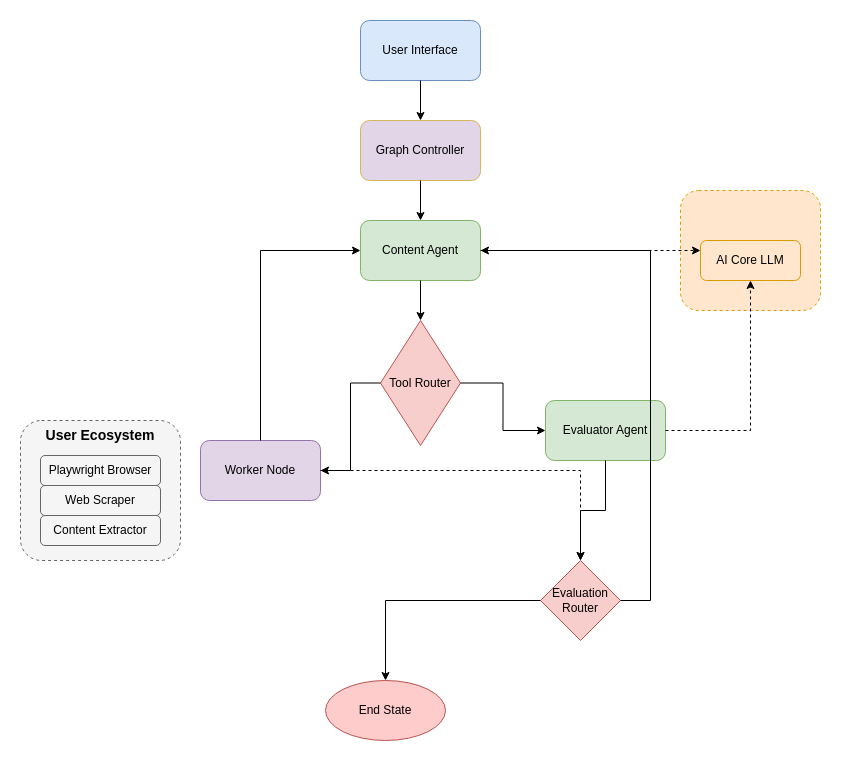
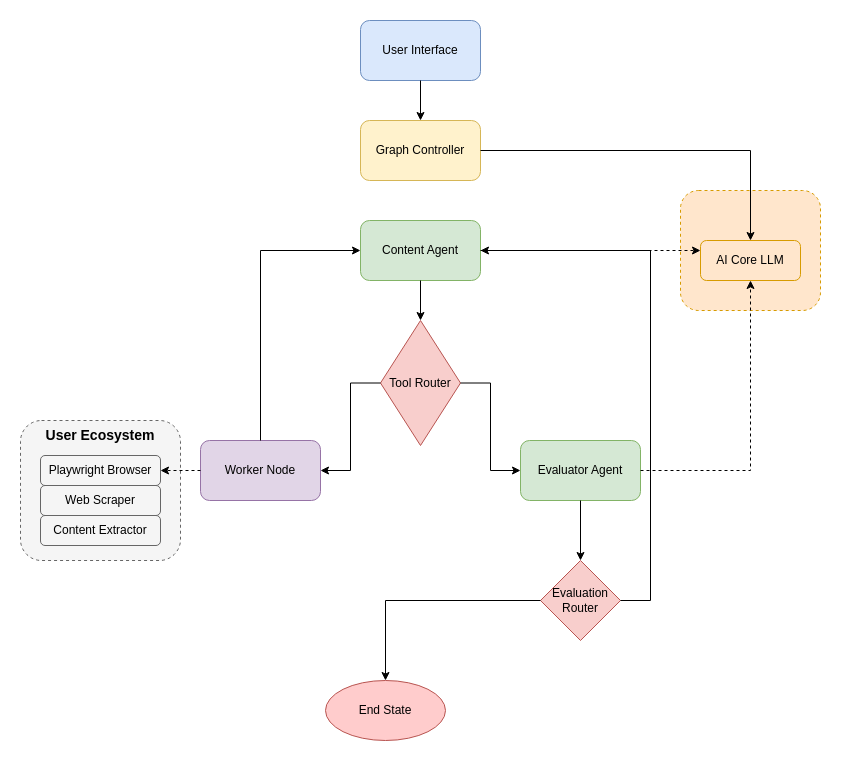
node "Graph Controller": fillcolor #e1d5e7 -> #fff2cc
edge "Graph Controller" -> "Content Agent": now "Graph Controller" -> "AI Core LLM"
node "Evaluator Agent": moved (606, 431) -> (581, 471)
edge "Worker Node" -> "Evaluation Router": now "Worker Node" -> "Playwright Browser"
